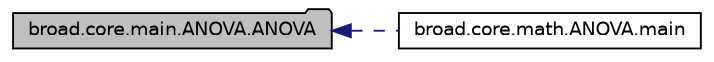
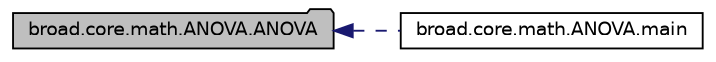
node "broad.core.main.ANOVA.ANOVA": label "broad.core.main.ANOVA.ANOVA" -> "broad.core.math.ANOVA.ANOVA"
